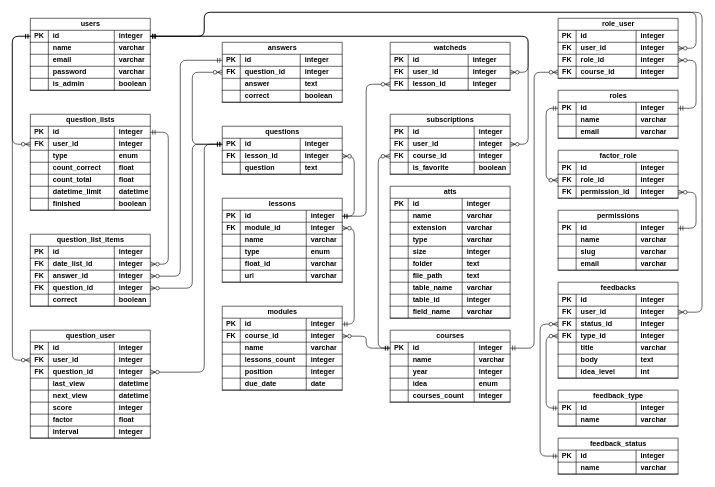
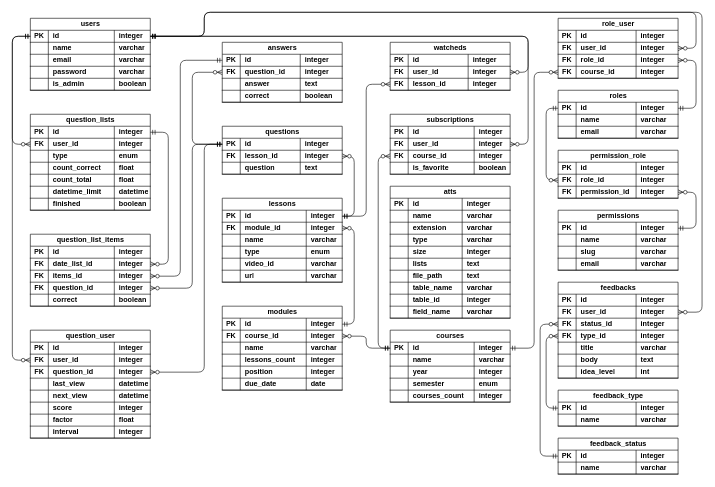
node "factor_role": label "factor_role" -> "permission_role"
node "float_id": label "float_id" -> "video_id"
node "folder": label "folder" -> "lists"
node "answer_id": label "answer_id" -> "items_id"
node "idea": label "idea" -> "semester"
